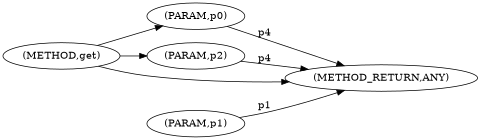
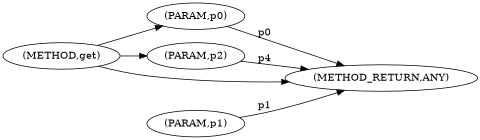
edge "(PARAM,p0)" -> "(METHOD_RETURN,ANY)": label "p4" -> "p0"
